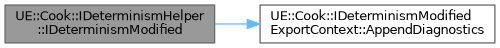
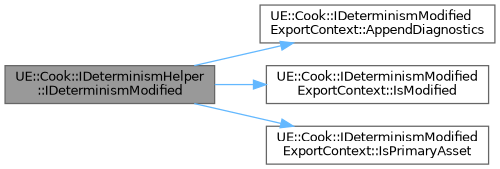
node "UE::Cook::IDeterminismModified ExportContext::IsModified": added
node "UE::Cook::IDeterminismModified ExportContext::IsPrimaryAsset": added
